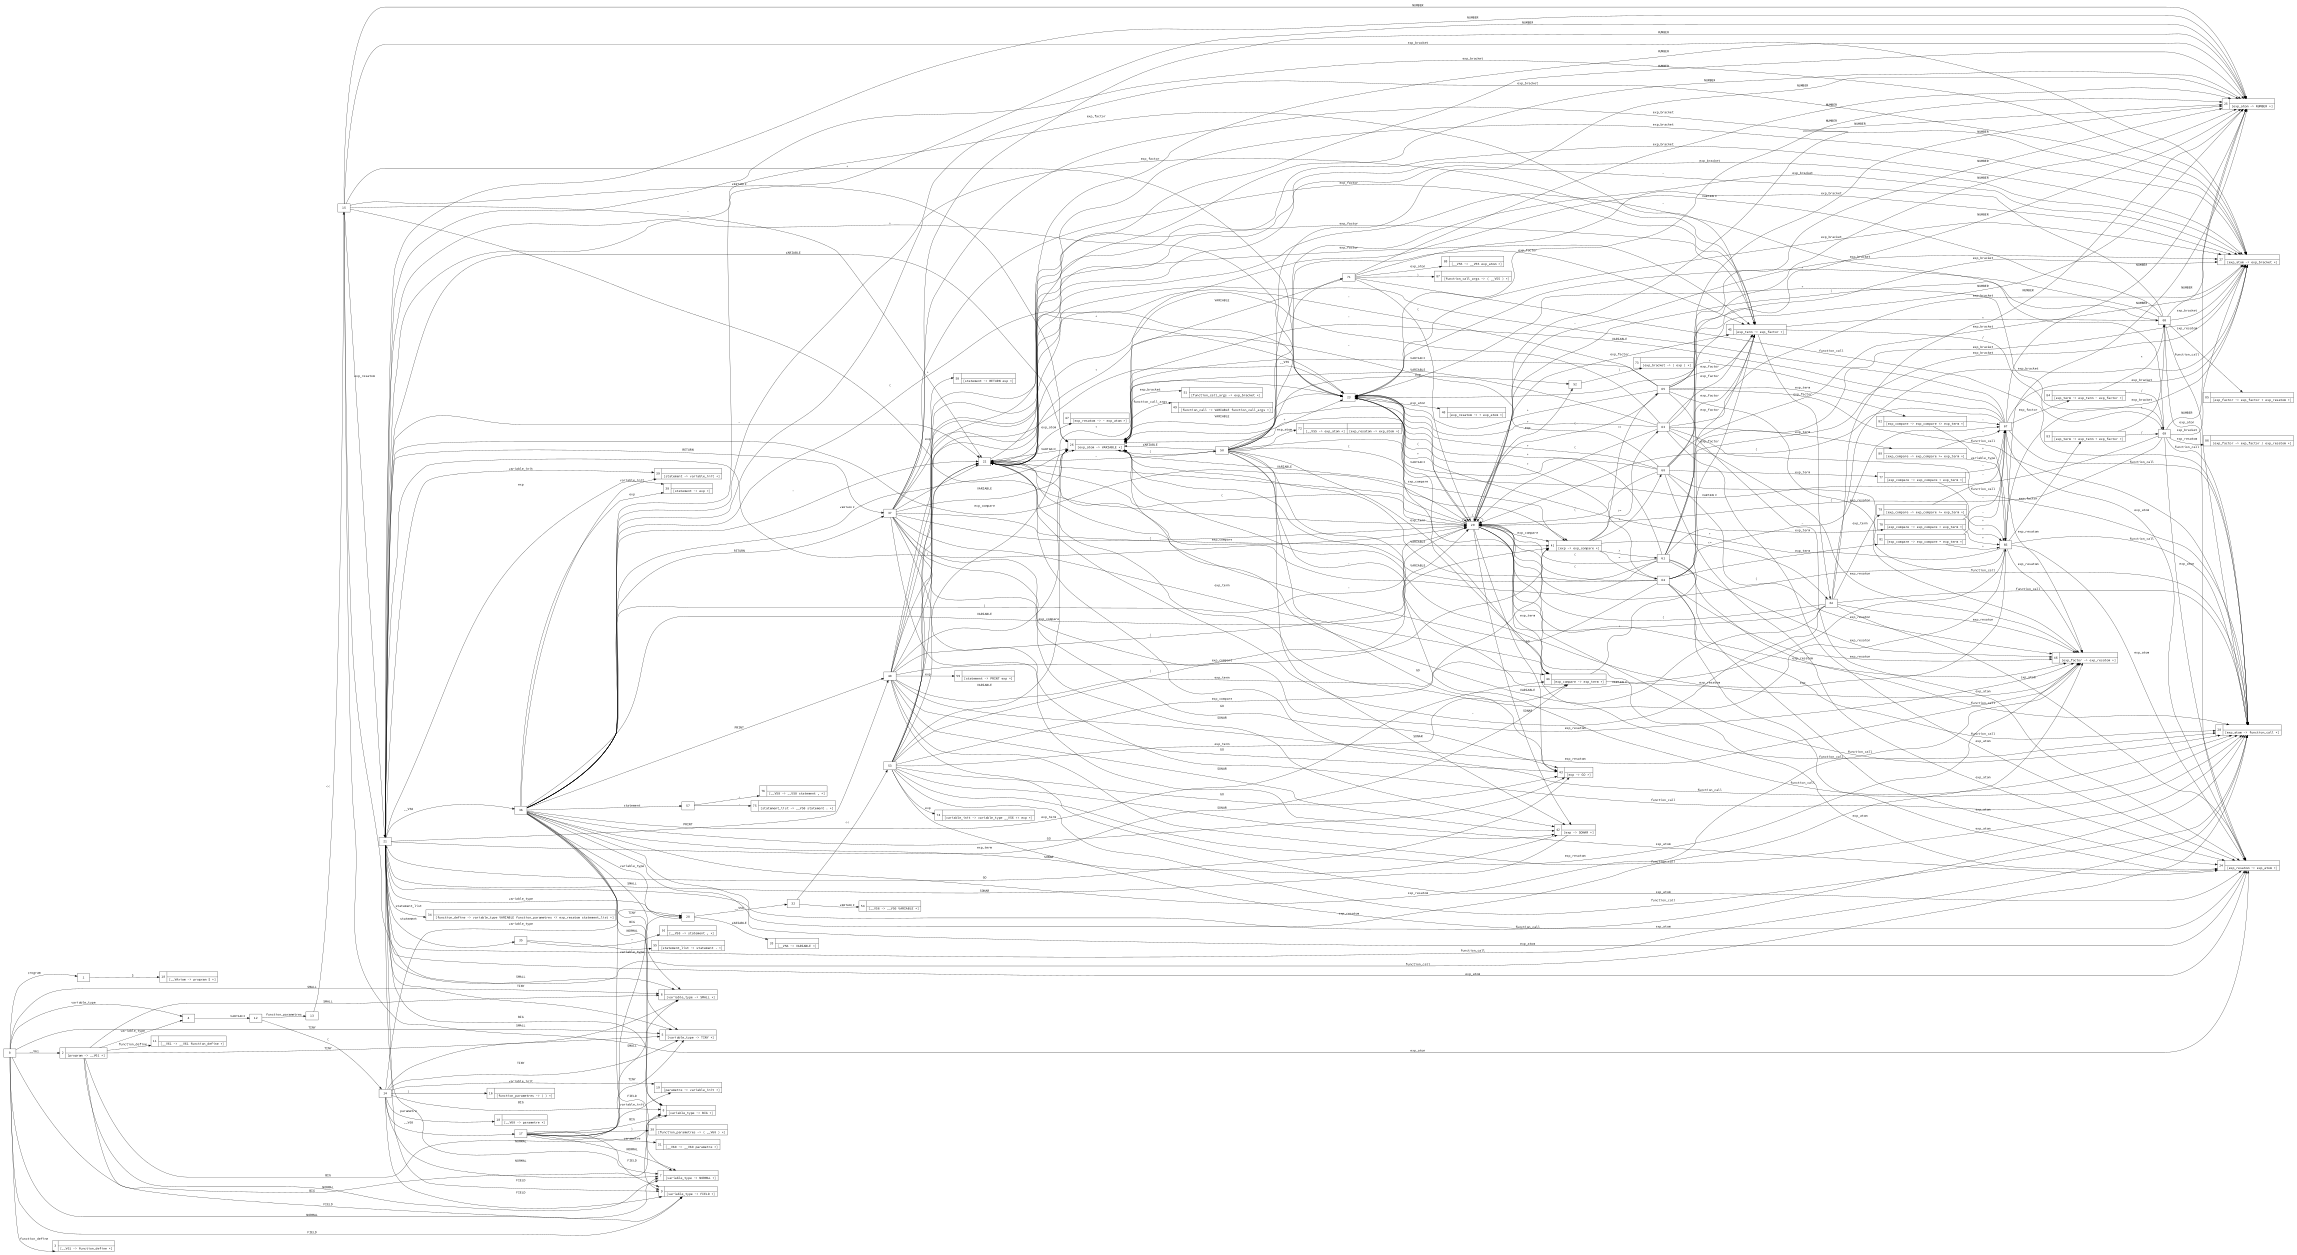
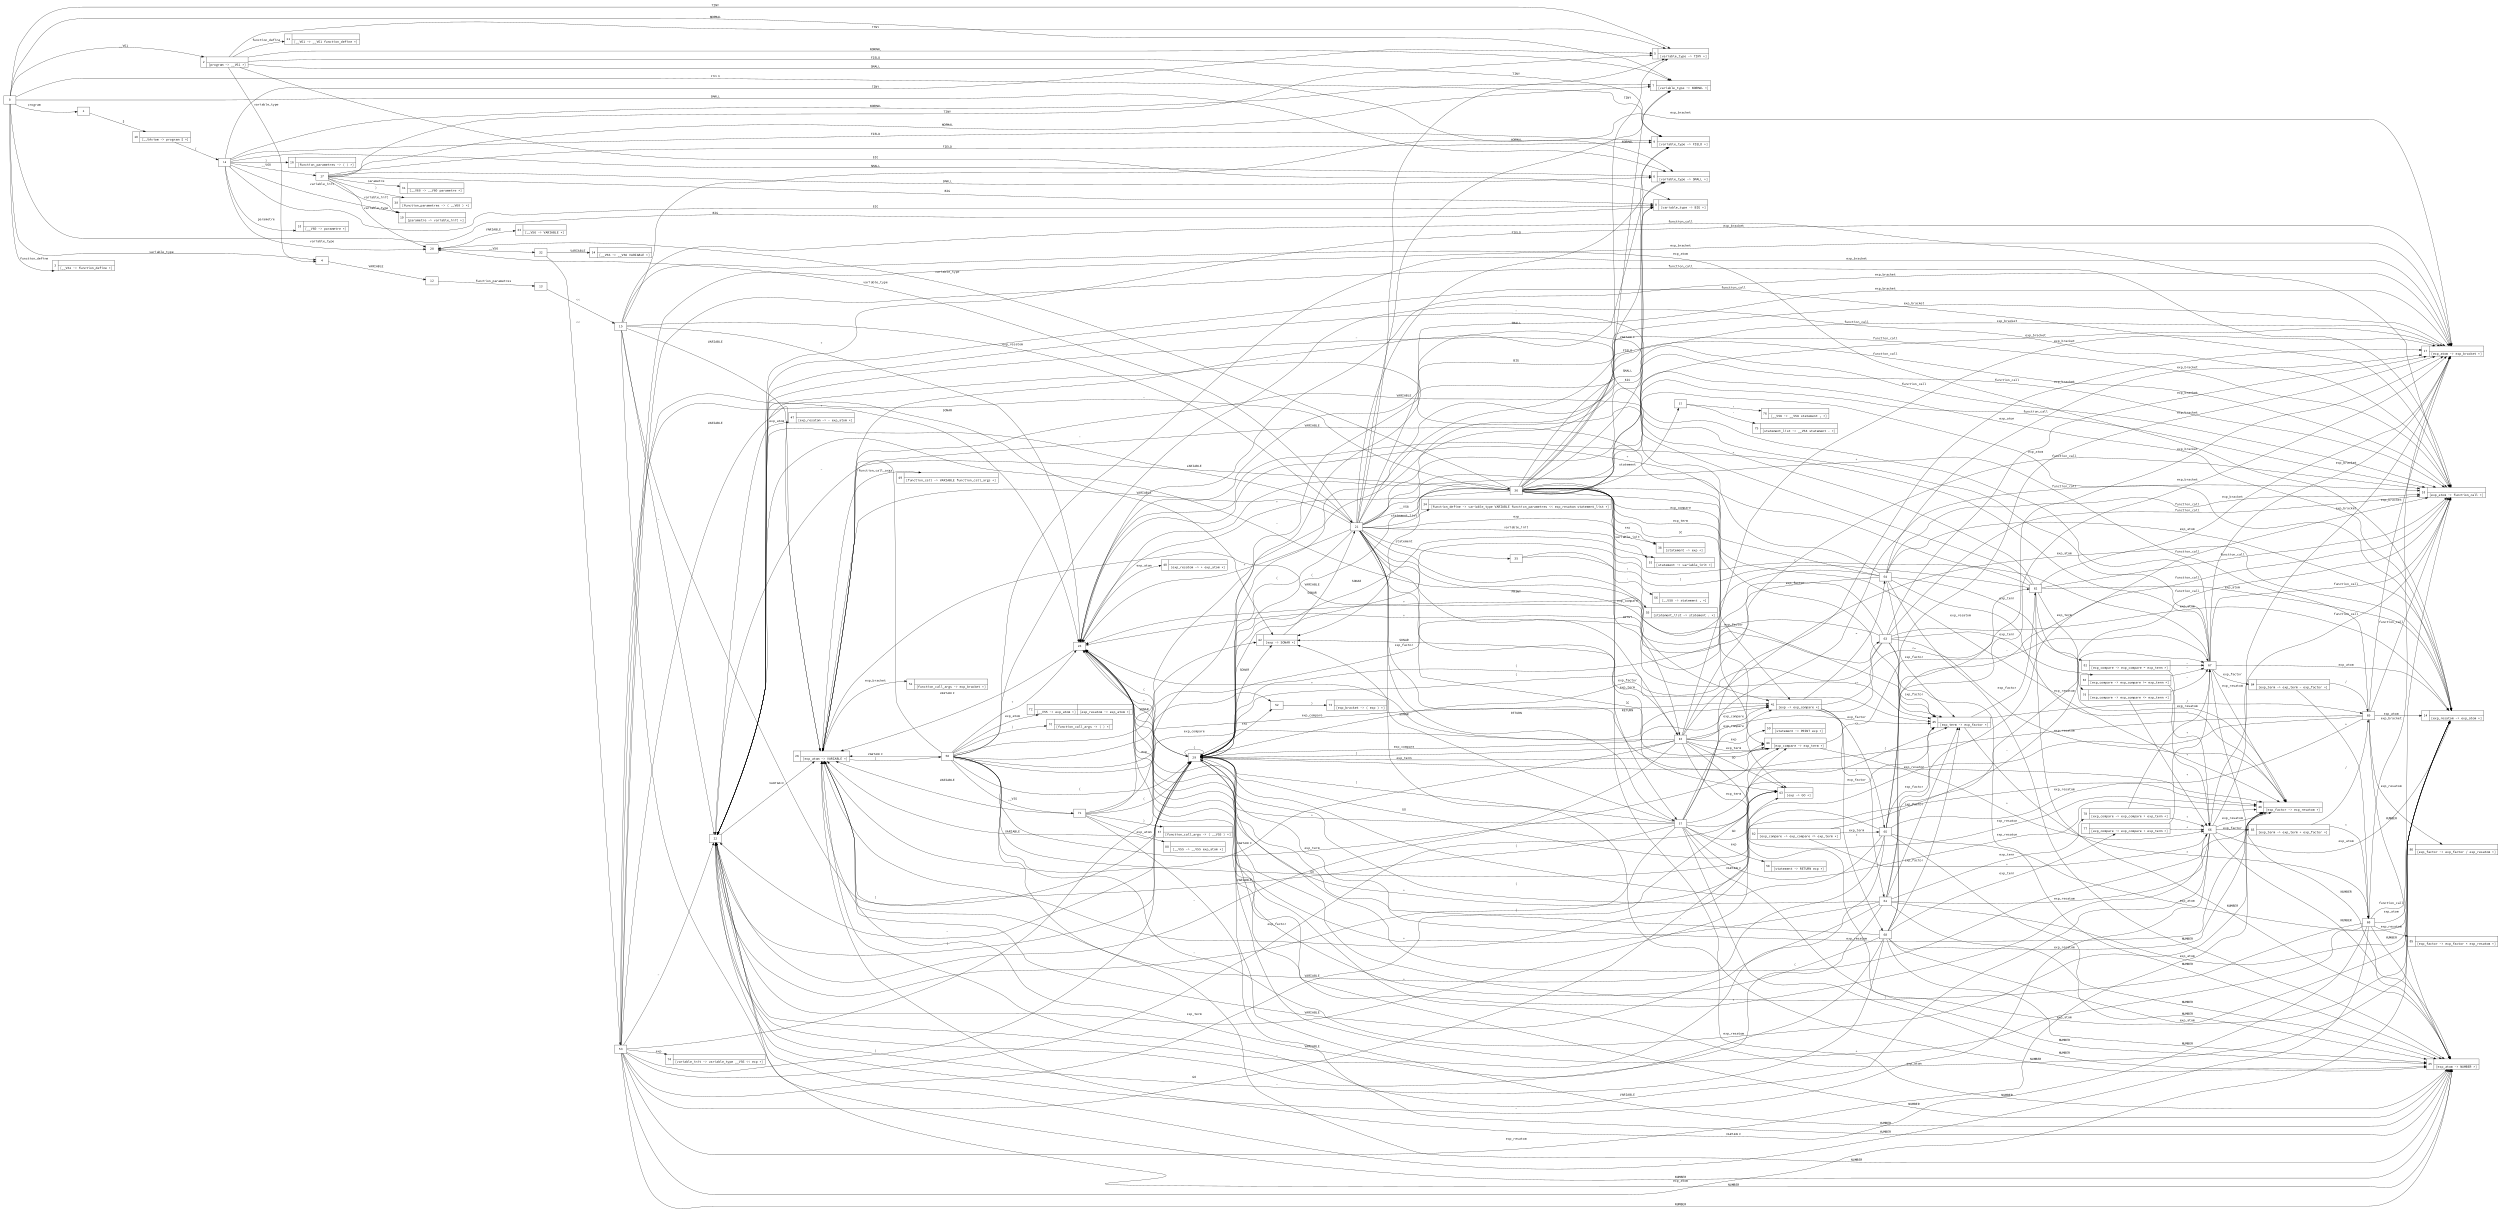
edge "65" -> "82": reversed
edge "80" -> "66": label "variable_type" -> "+"
edge "44" -> "66": label "exp" -> "+"
node "70": added
edge "12" -> "14": now "10" -> "14"
